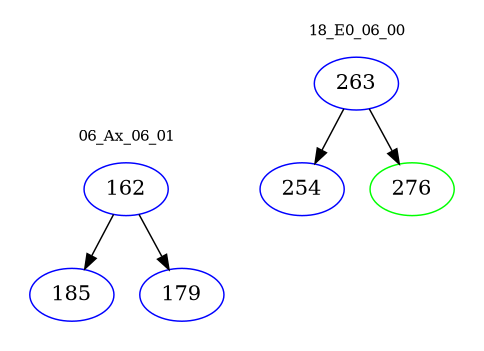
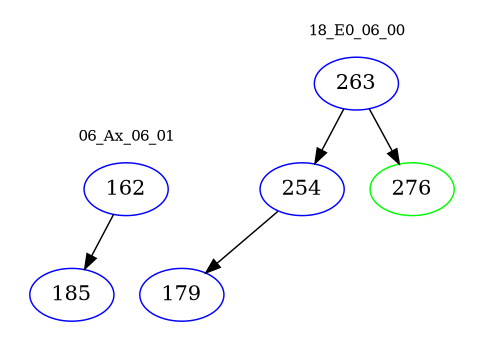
edge "162" -> "179": now "254" -> "179"
